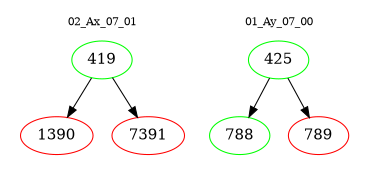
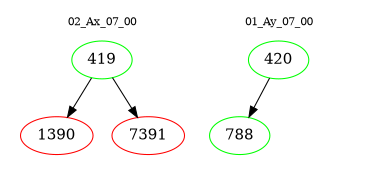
cluster "02_Ax_07_01": label "02_Ax_07_01" -> "02_Ax_07_00"
node "425": label "425" -> "420"
node "789": removed
